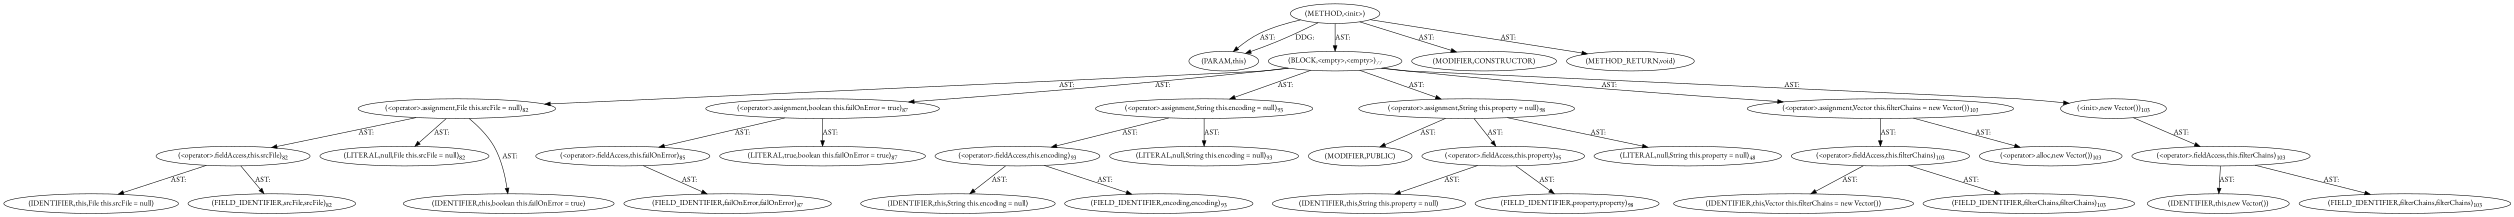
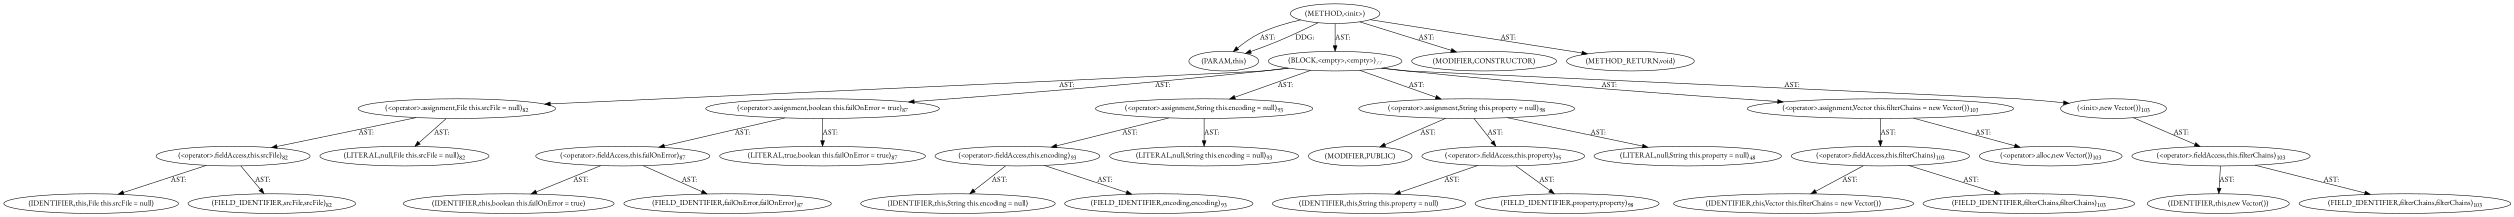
edge "(<operator>.assignment,File this.srcFile = null)" -> "(IDENTIFIER,this,boolean this.failOnError = true)": now "(<operator>.fieldAccess,this.failOnError)" -> "(IDENTIFIER,this,boolean this.failOnError = true)"
node "(<operator>.fieldAccess,this.failOnError)": text "85" -> "87"
